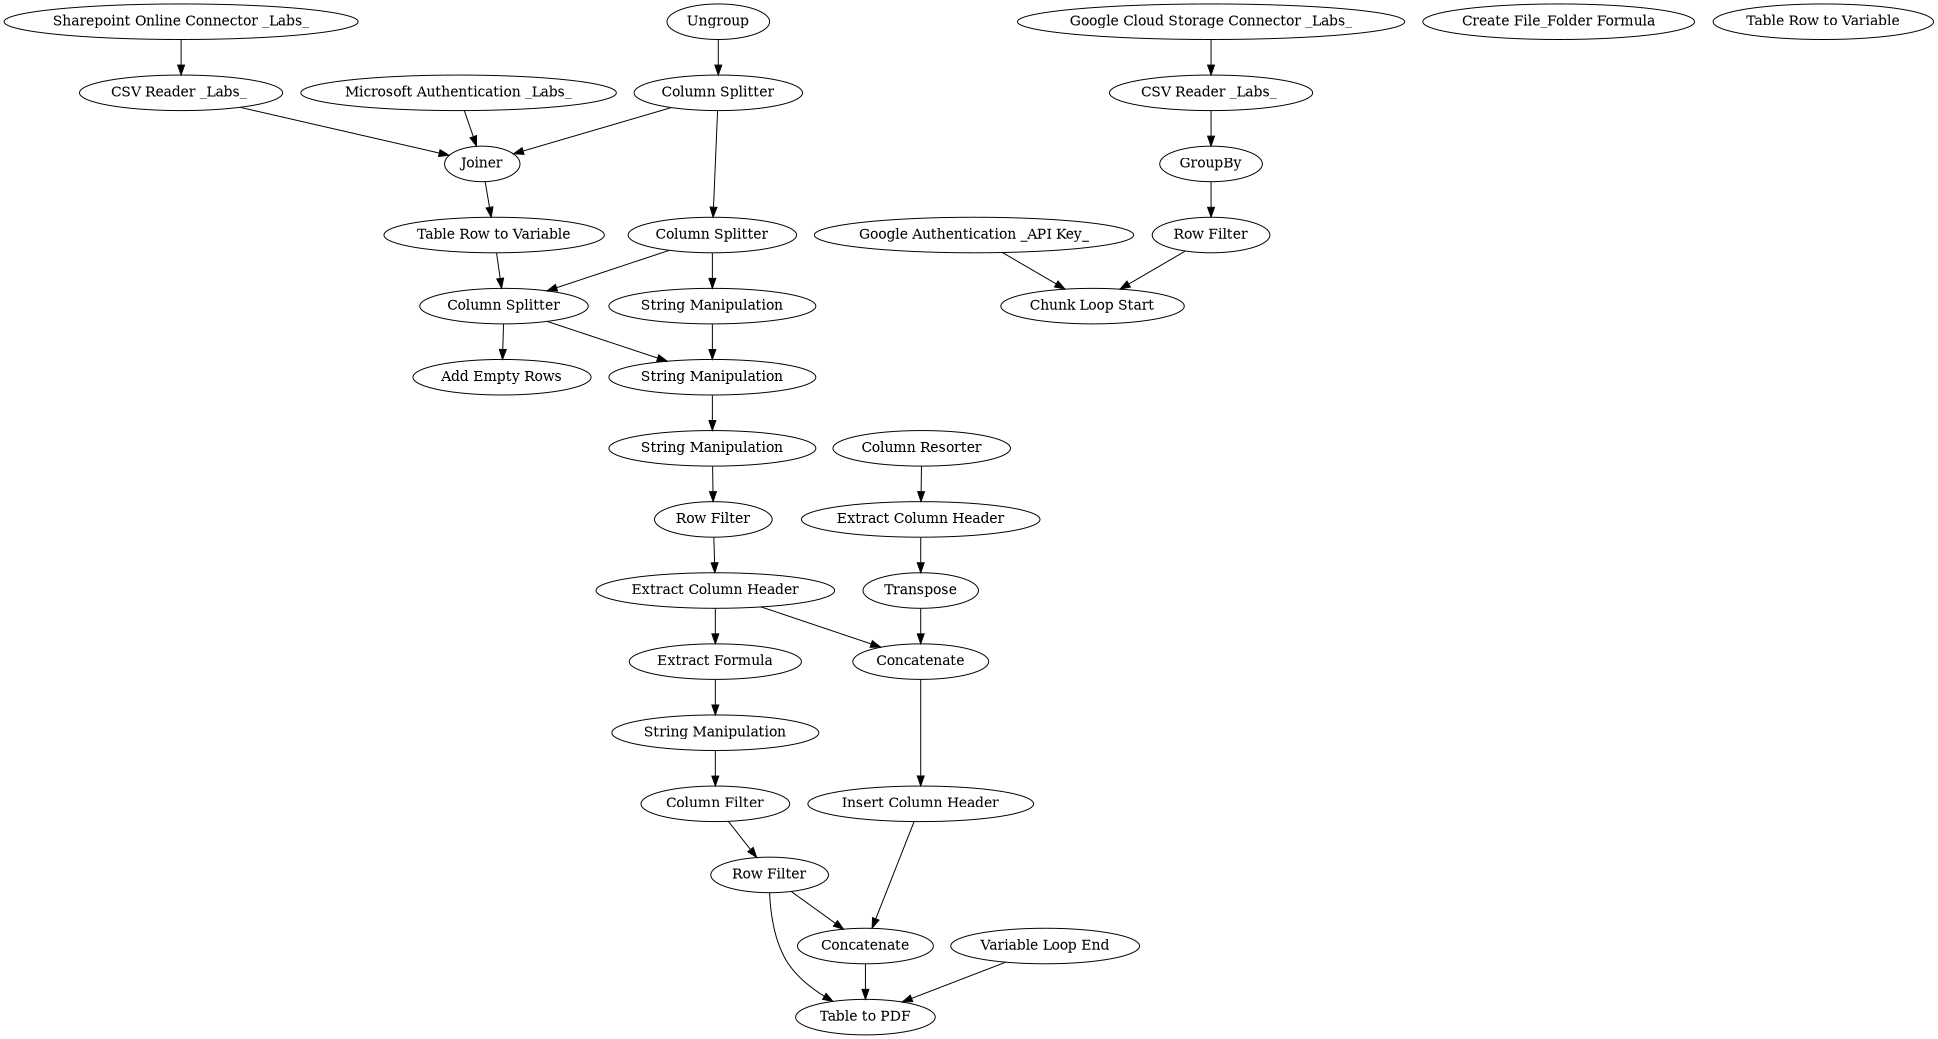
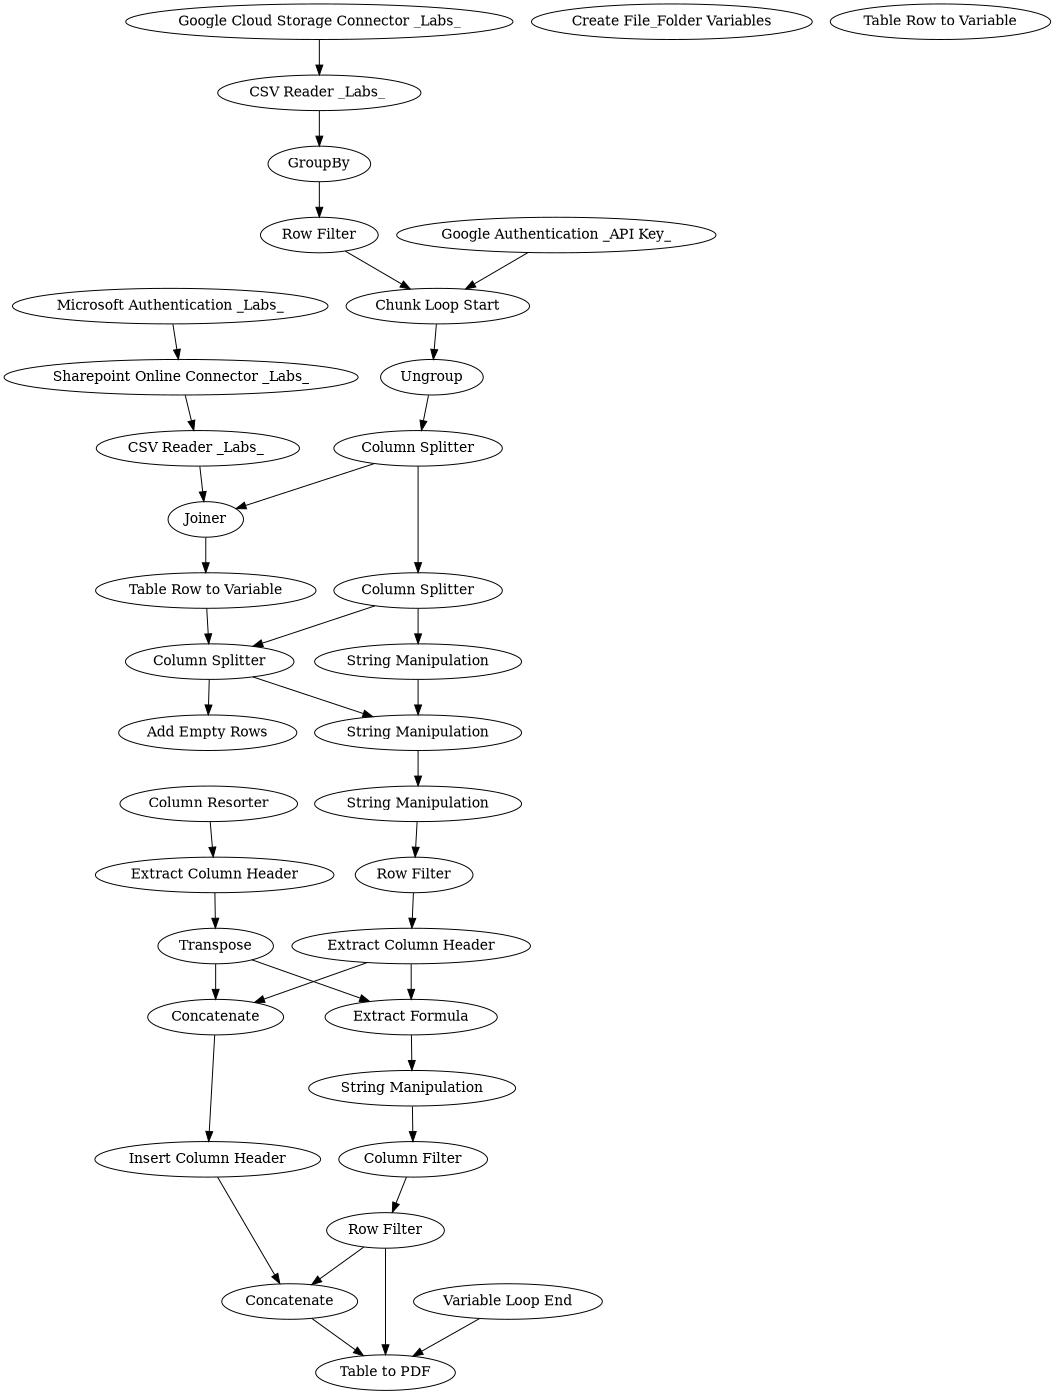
node "Create File_Folder Formula": label "Create File_Folder Formula" -> "Create File_Folder Variables"
edge "Microsoft Authentication _Labs_" -> "Joiner": now "Microsoft Authentication _Labs_" -> "Sharepoint Online Connector _Labs_"
edge "Chunk Loop Start" -> "Ungroup": added
edge "Transpose" -> "Extract Formula": added
